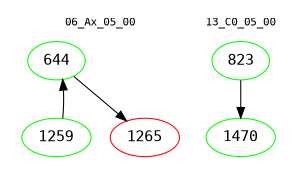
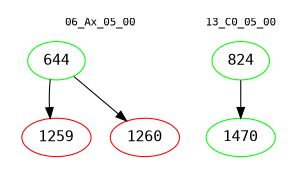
node "823": label "823" -> "824"
edge "1259" -> "644": reversed
node "1259": color green -> red
node "1265": label "1265" -> "1260"
